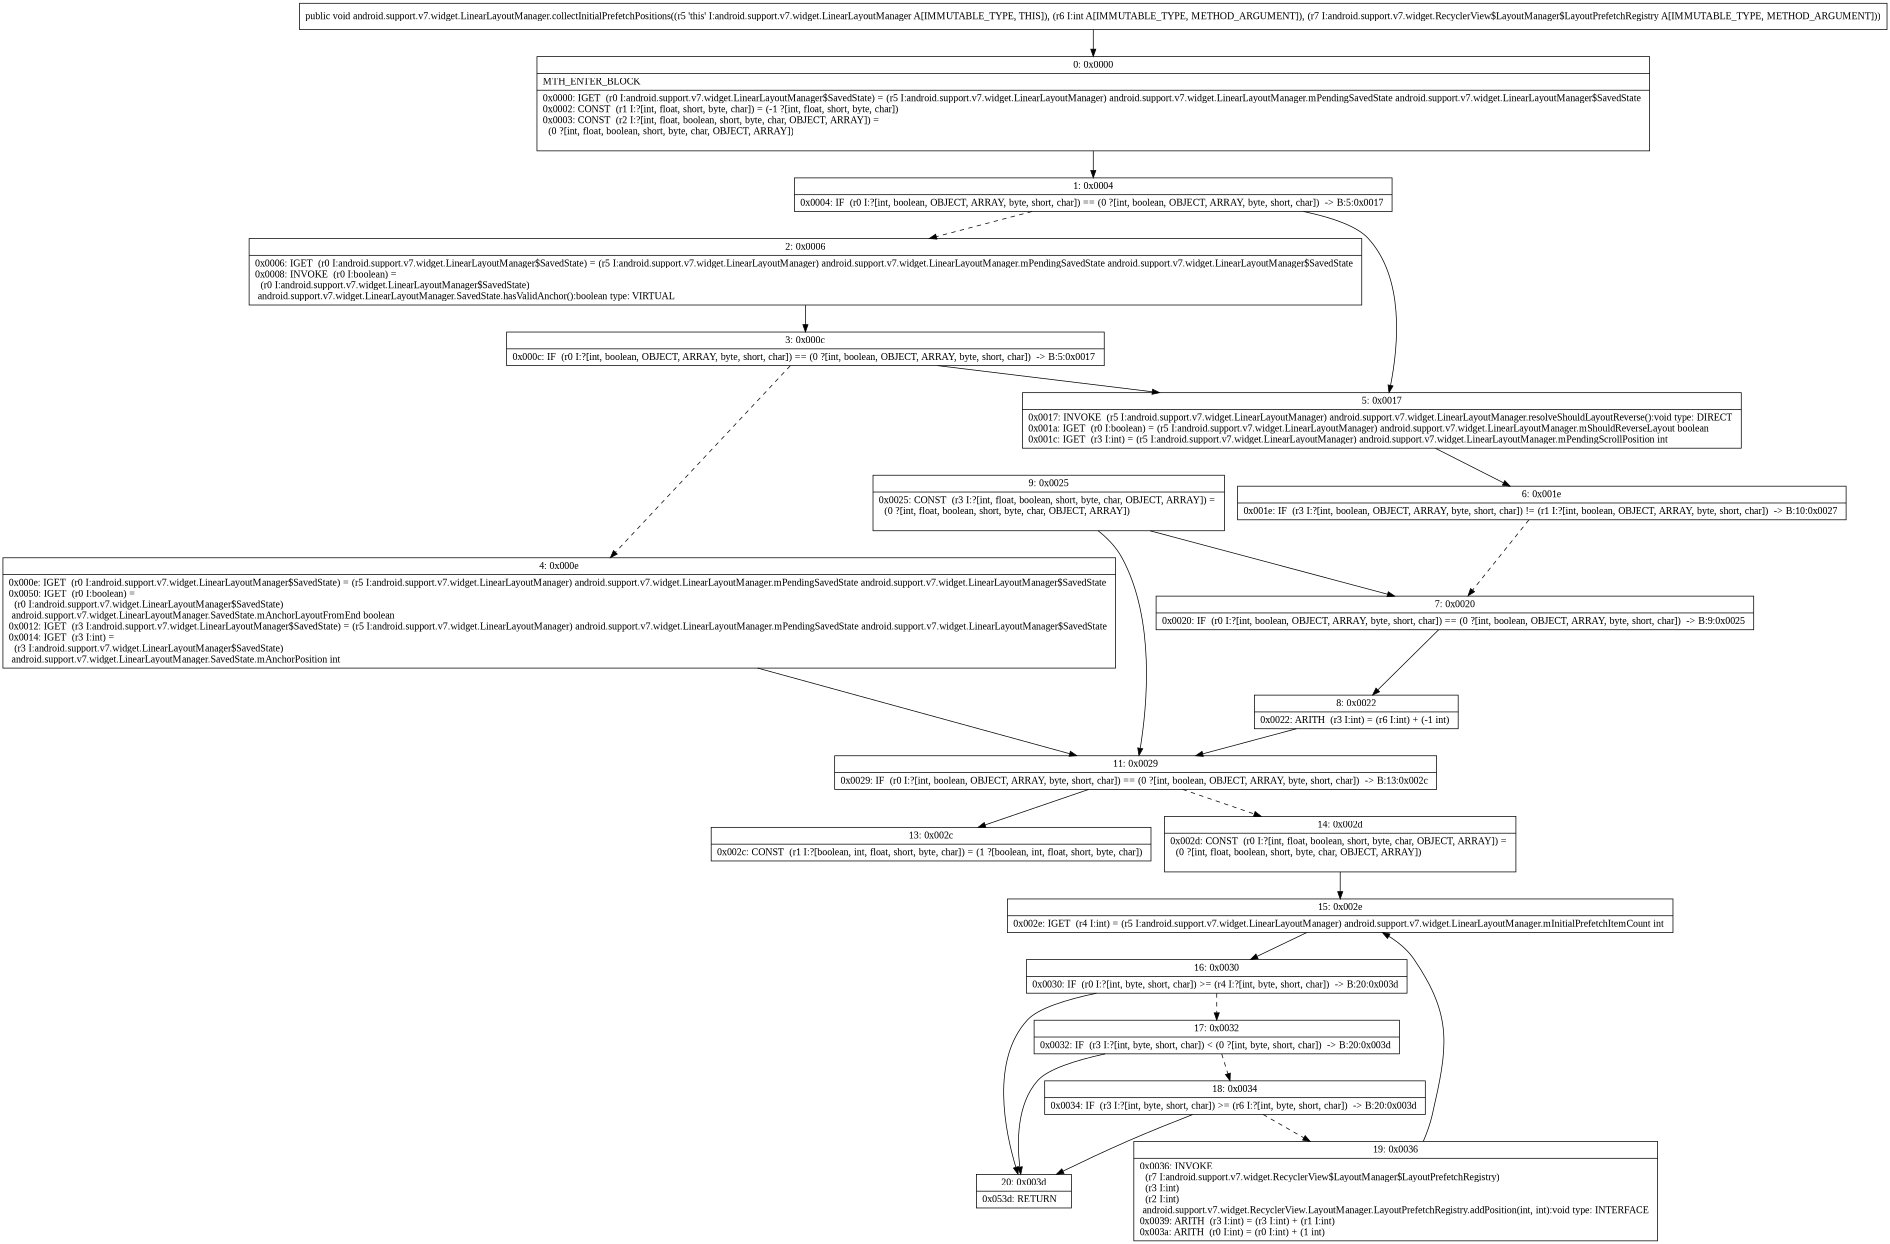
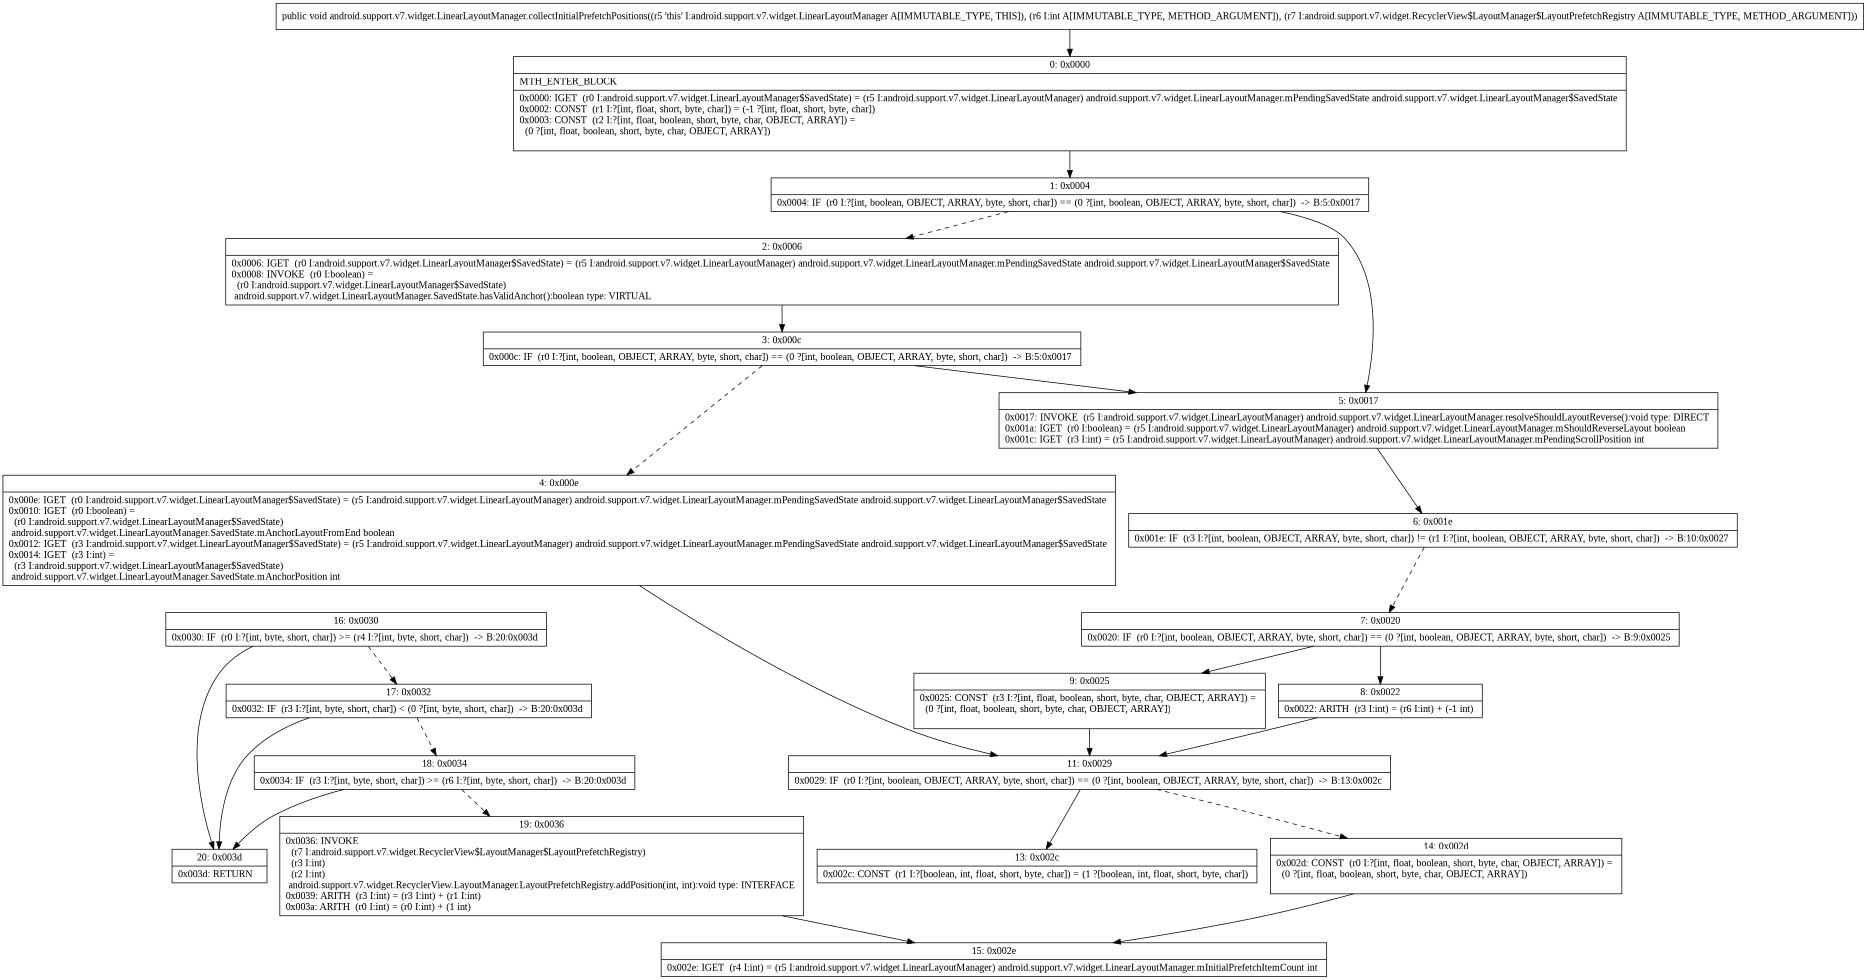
edge "9: 0x0025" -> "7: 0x0020": reversed
node "4: 0x000e": text "0x0050: IGET  (r0 I:boolean) =" -> "0x0010: IGET  (r0 I:boolean) ="
edge "15: 0x002e" -> "16: 0x0030": removed
node "20: 0x003d": text "0x053d: RETURN" -> "0x003d: RETURN"
